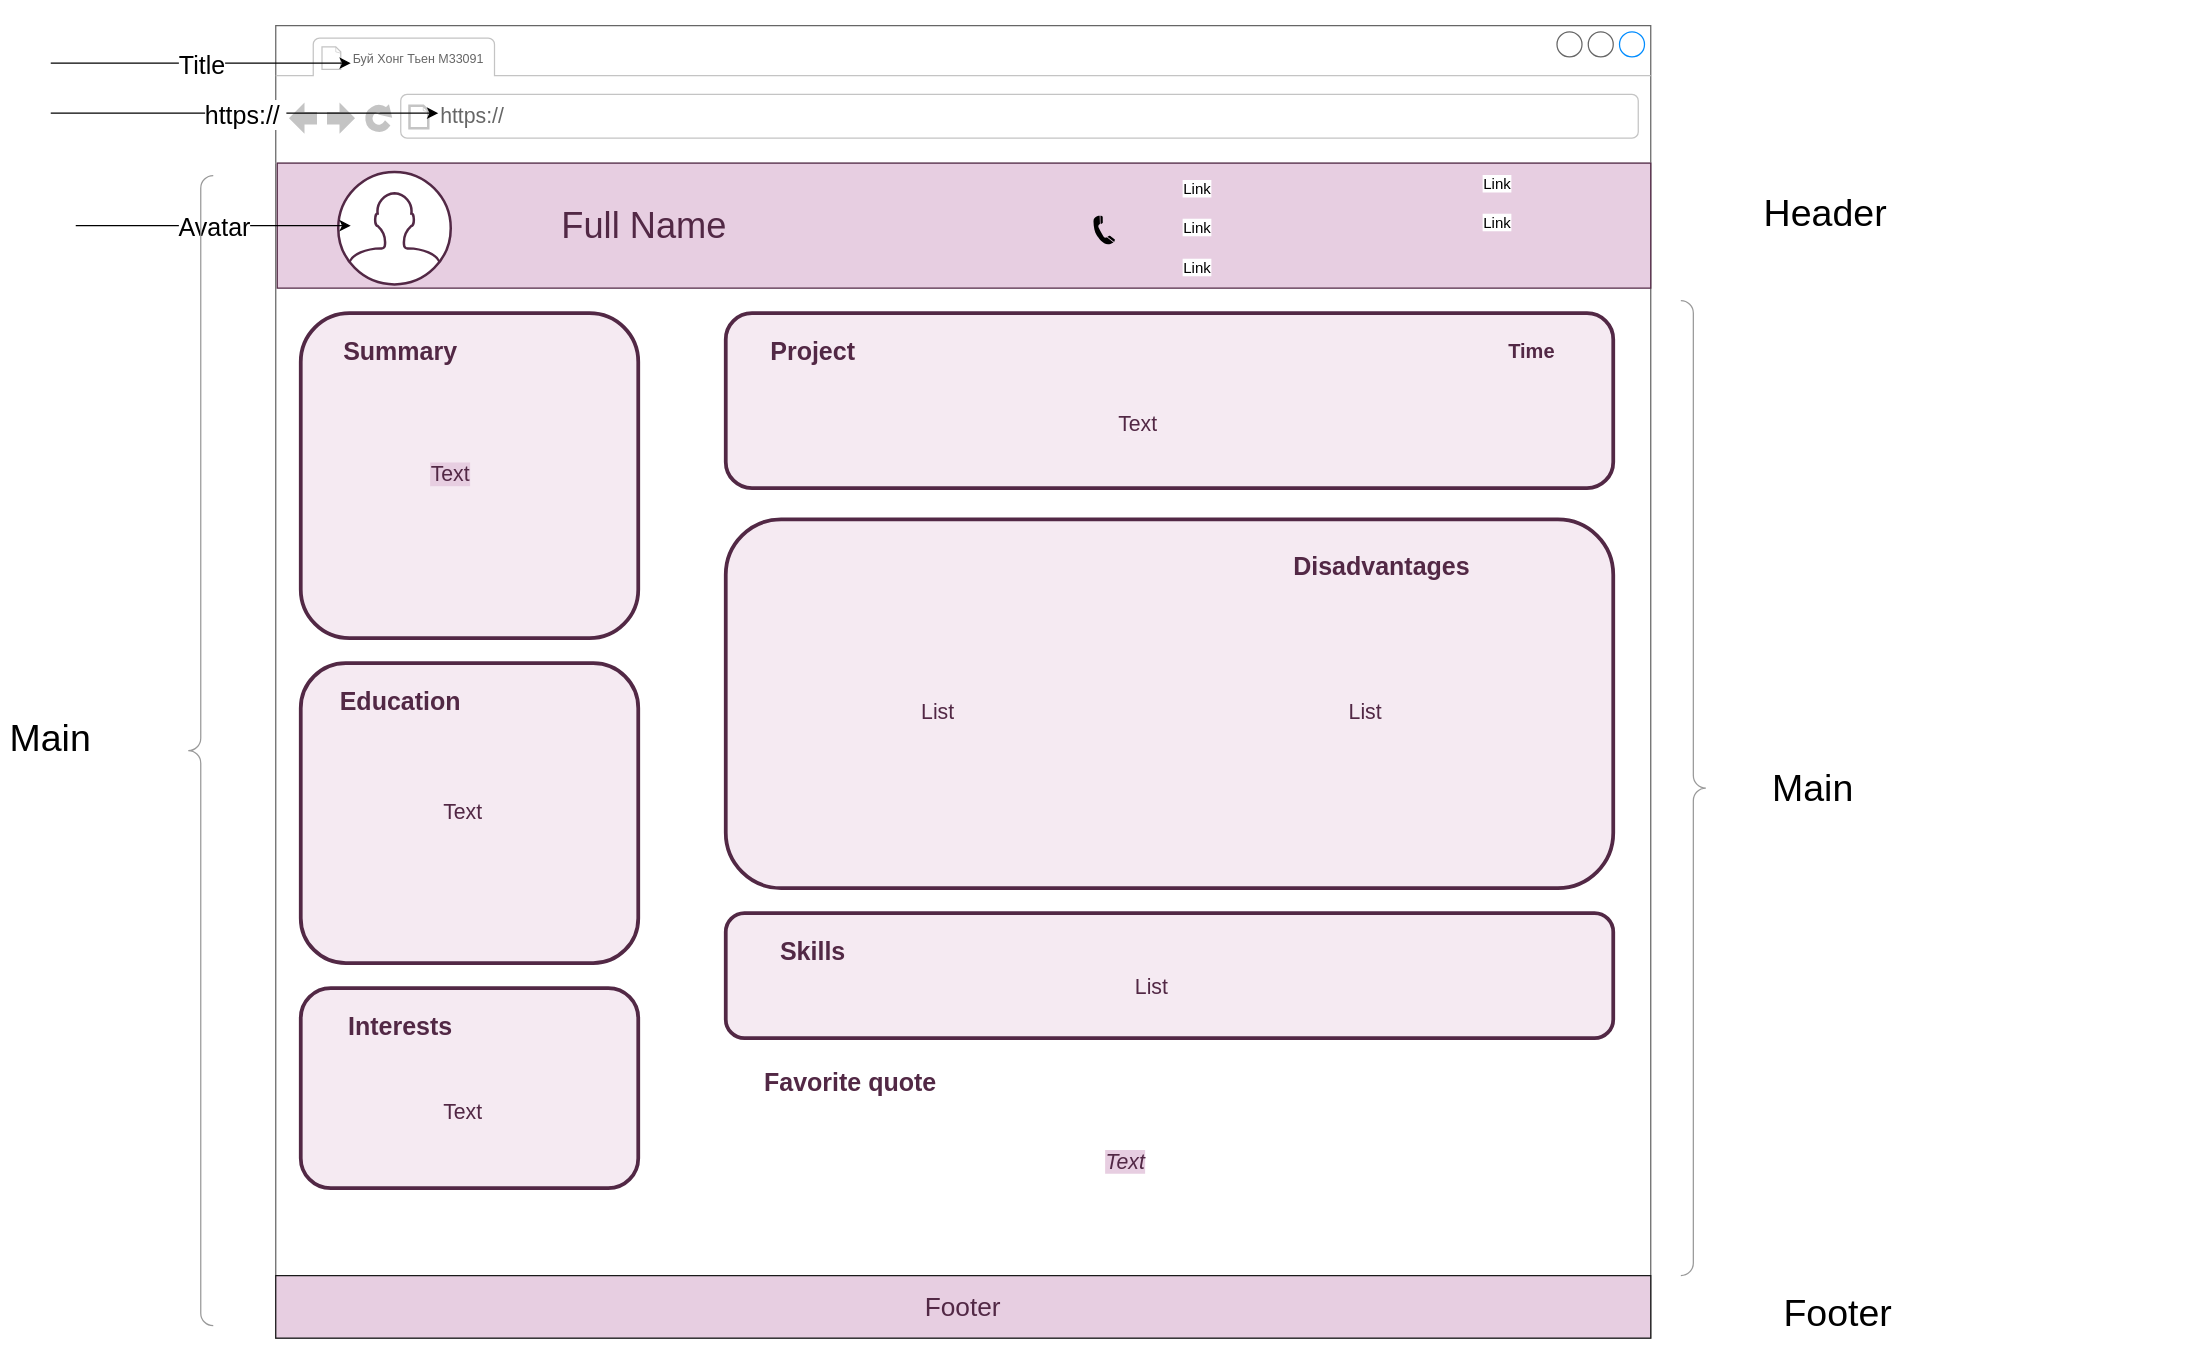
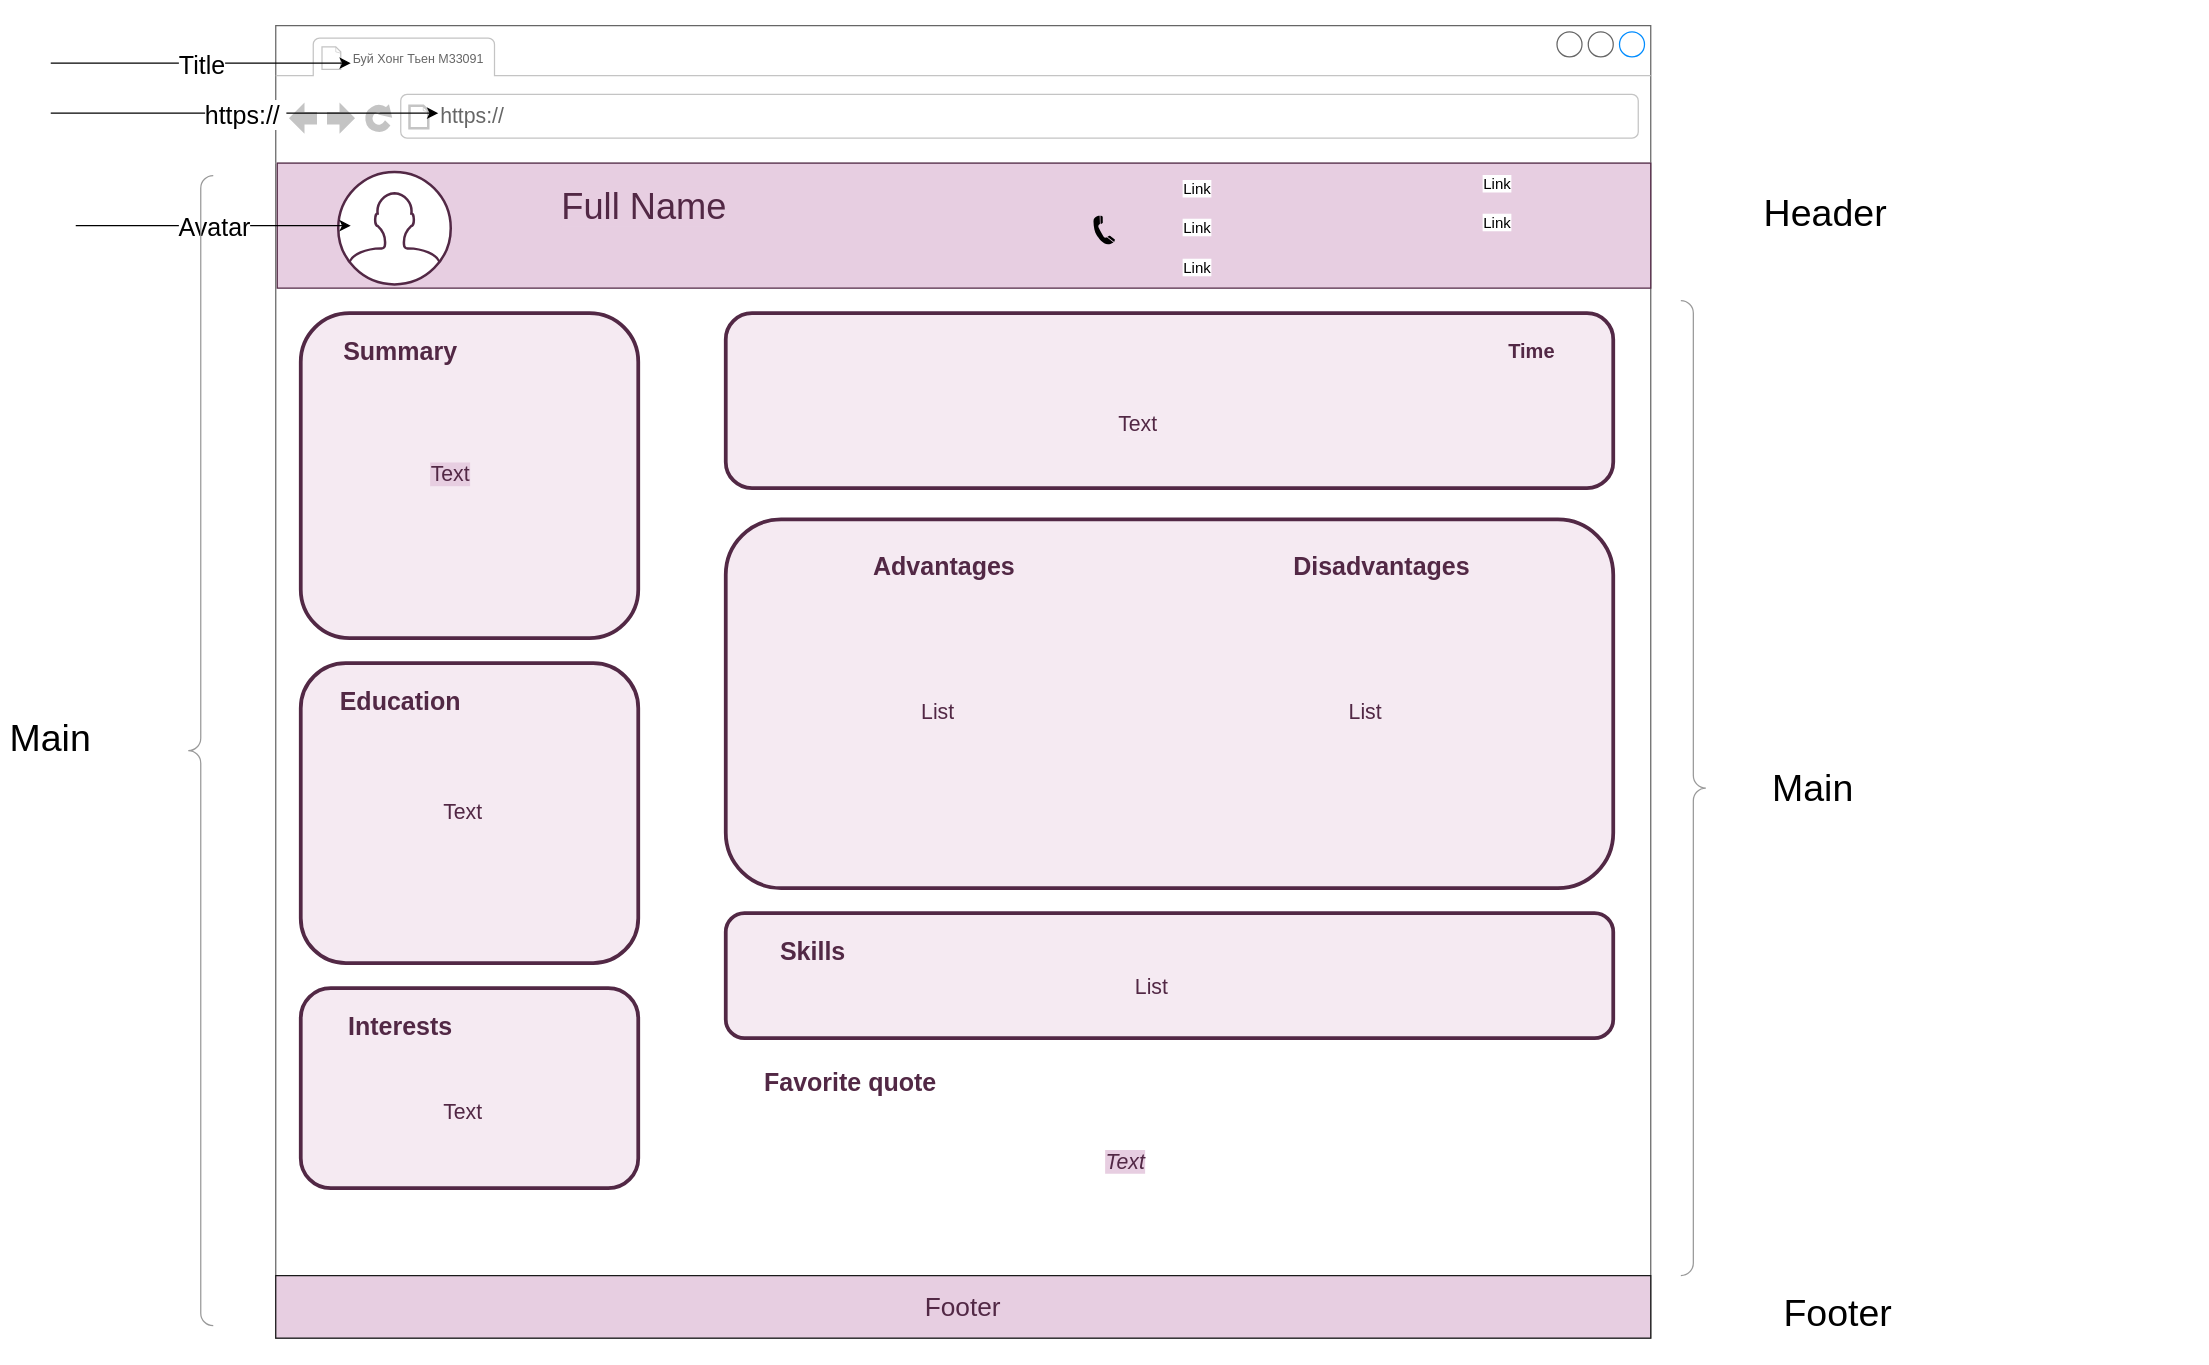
node "Full Name": moved (644, 226) -> (644, 207)
node "Project": removed
node "Advantages": added
